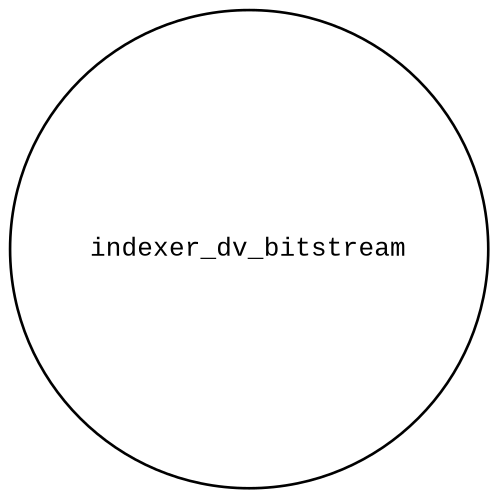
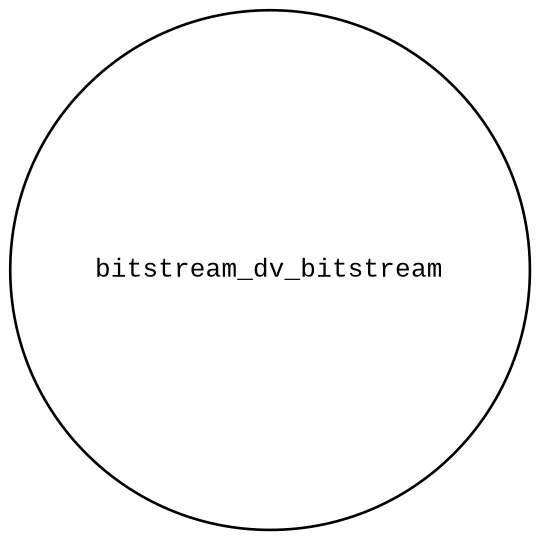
node "indexer_dv_bitstream": label "indexer_dv_bitstream" -> "bitstream_dv_bitstream"
